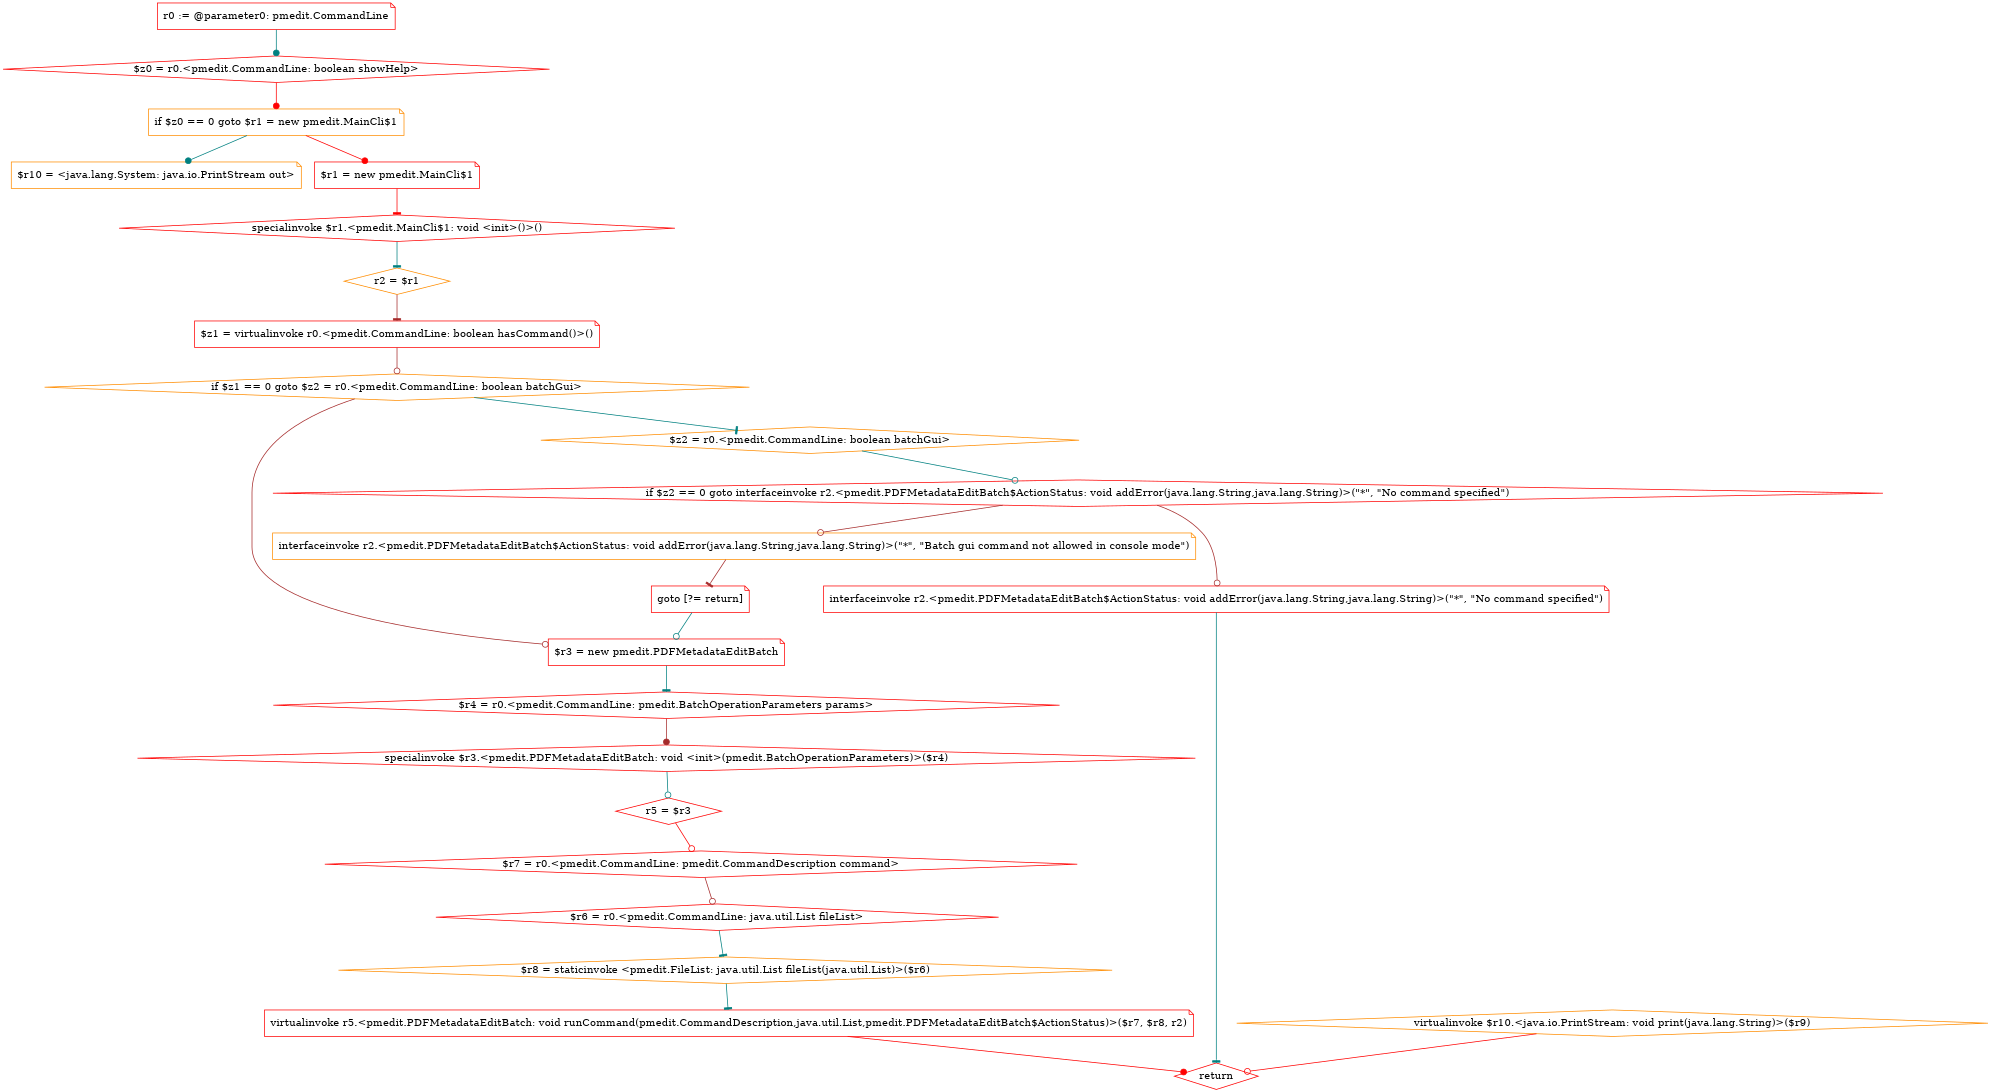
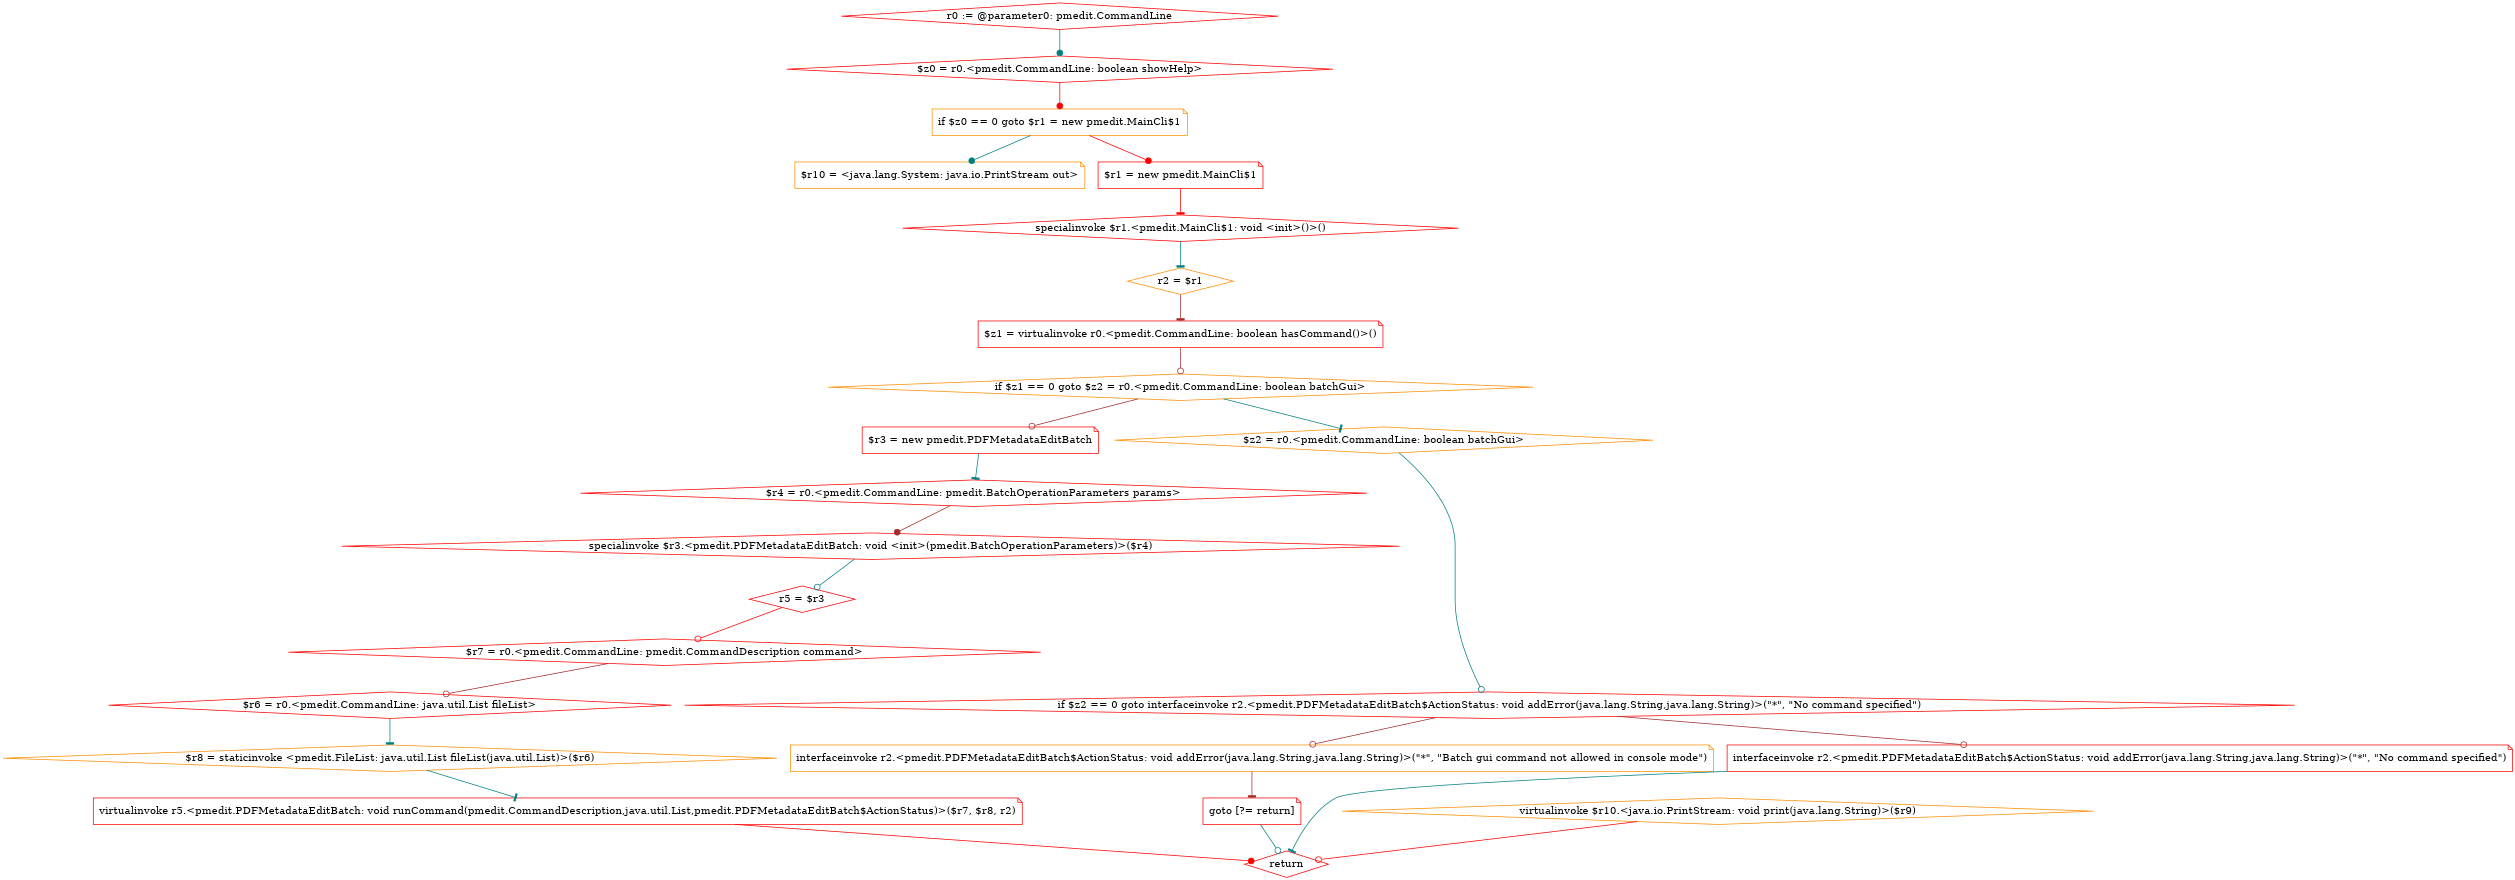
node "r0 := @parameter0: pmedit.CommandLine": shape note -> diamond
edge "goto [?= return]" -> "$r3 = new pmedit.PDFMetadataEditBatch": now "goto [?= return]" -> "return"
